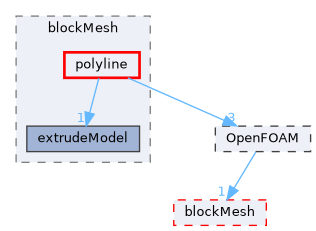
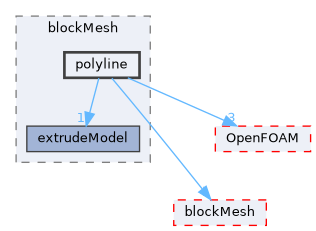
node "polyline": color red -> grey25
node "OpenFOAM": color grey25 -> red
edge "OpenFOAM" -> "blockMesh": now "polyline" -> "blockMesh"
